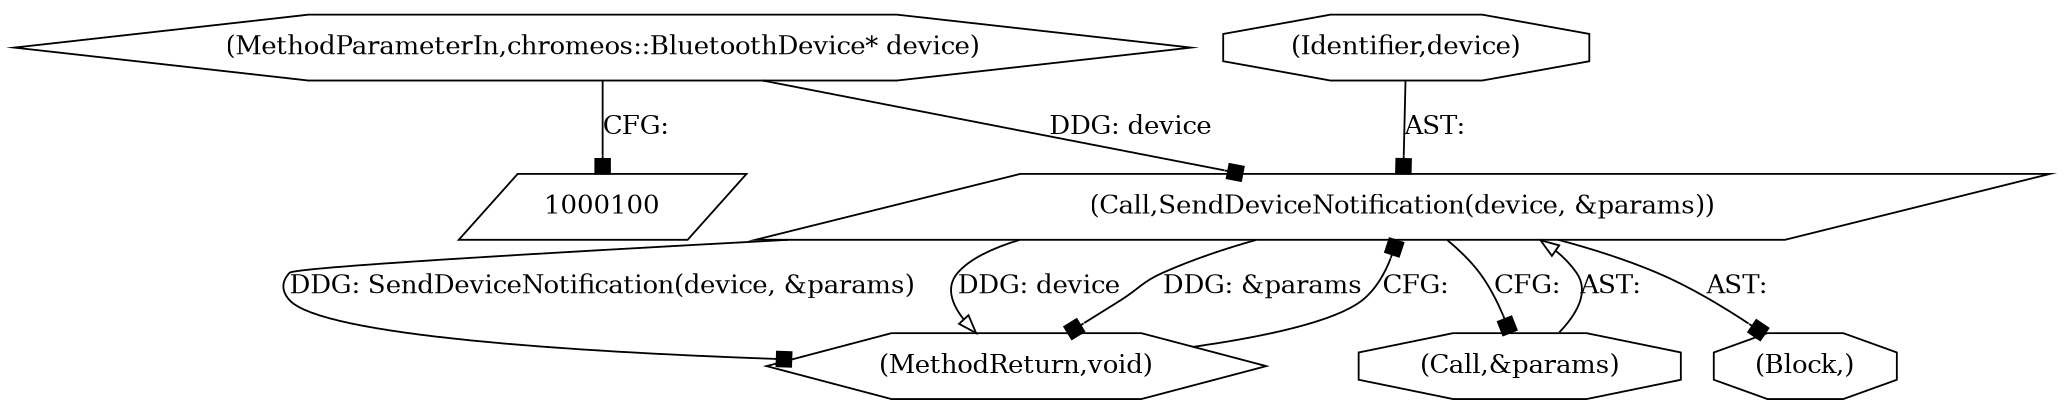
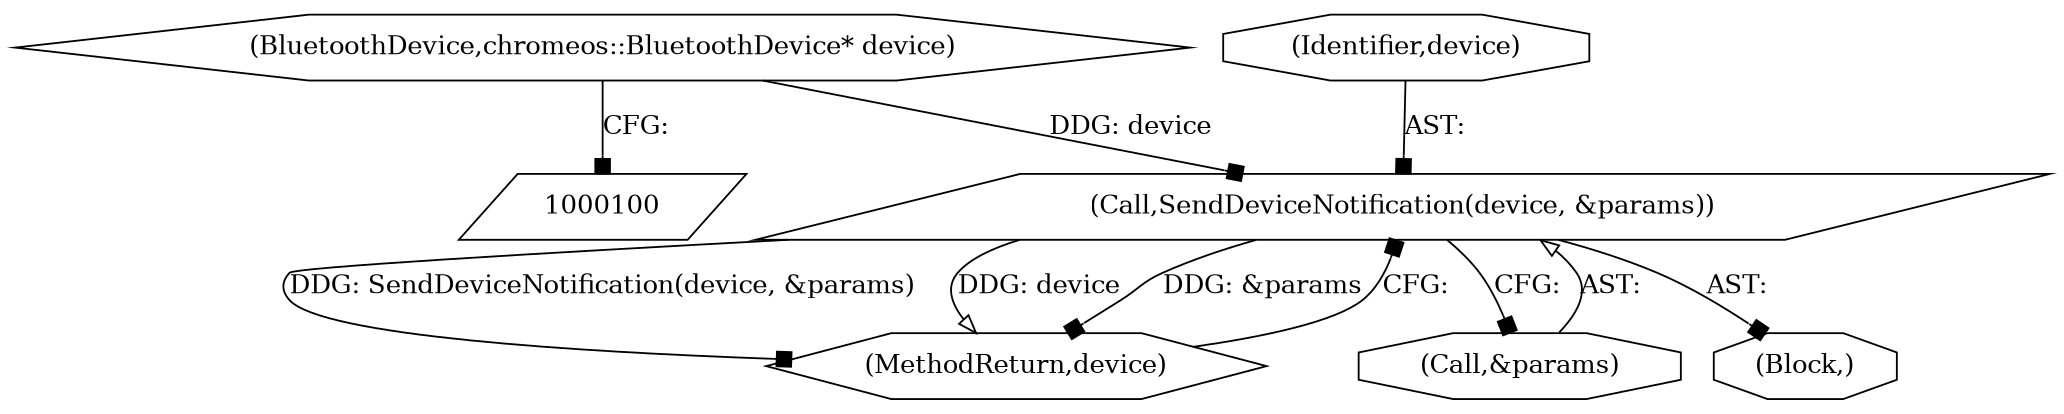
node "(MethodParameterIn,chromeos::BluetoothDevice* device)": label "(MethodParameterIn,chromeos::BluetoothDevice* device)" -> "(BluetoothDevice,chromeos::BluetoothDevice* device)"
node "(MethodReturn,void)": label "(MethodReturn,void)" -> "(MethodReturn,device)"
